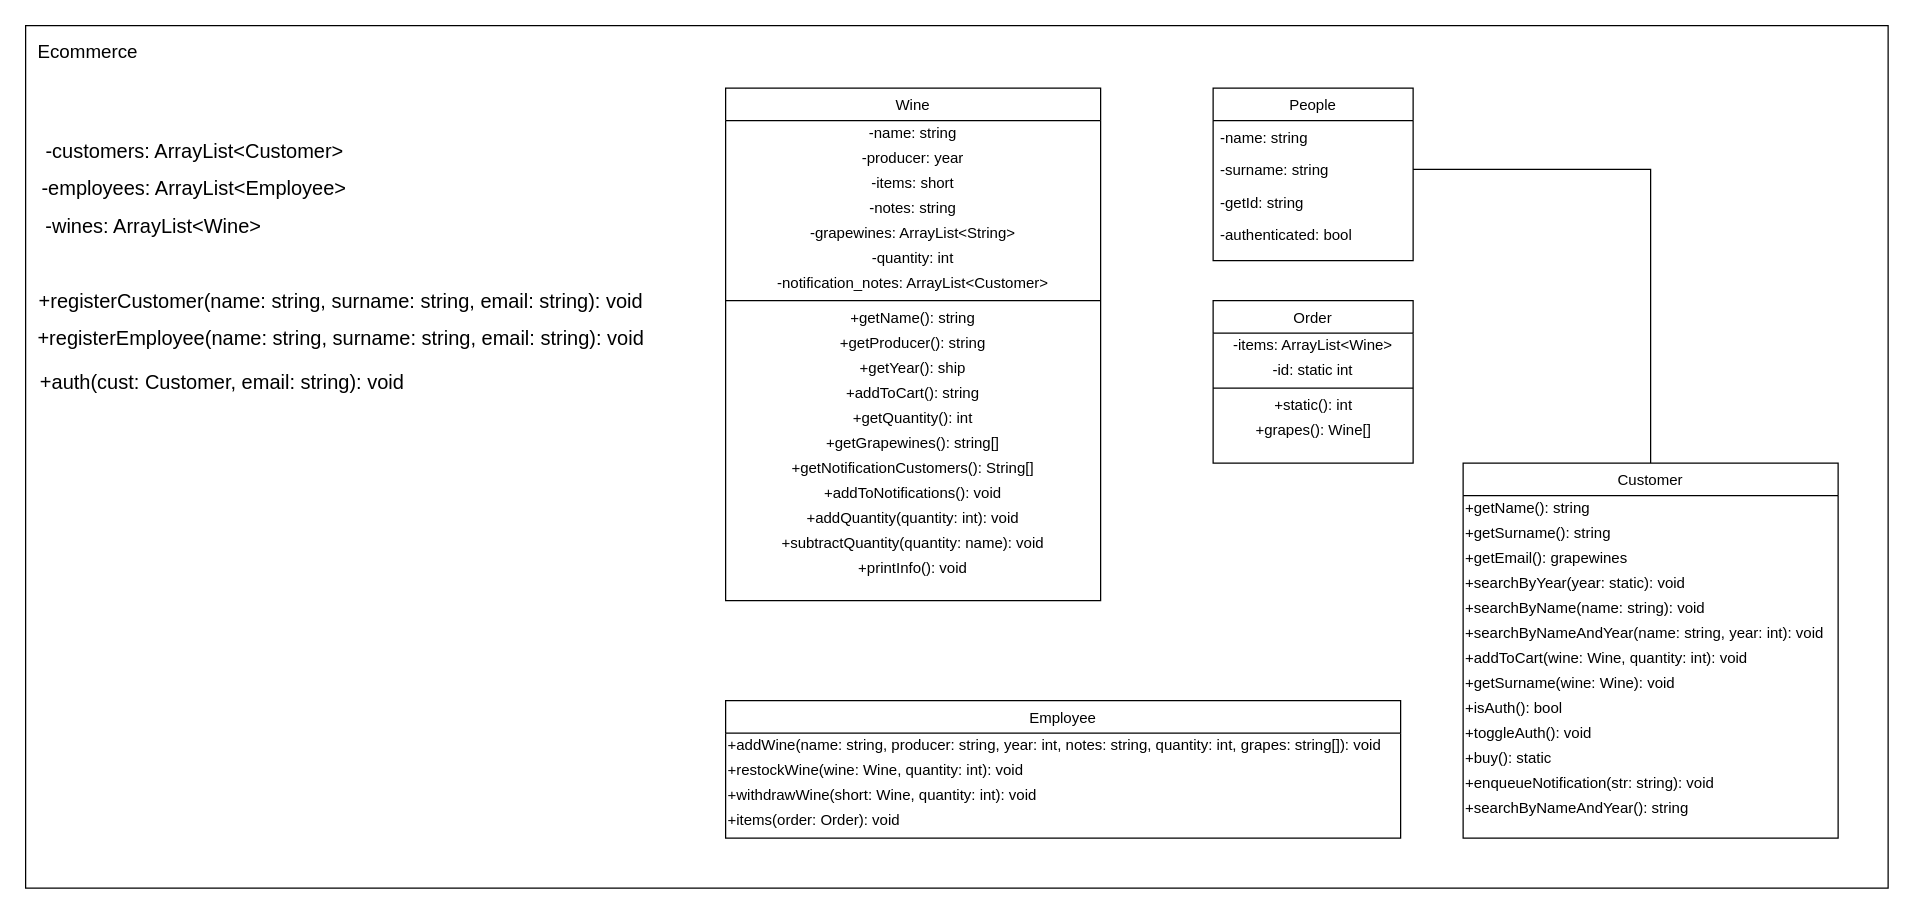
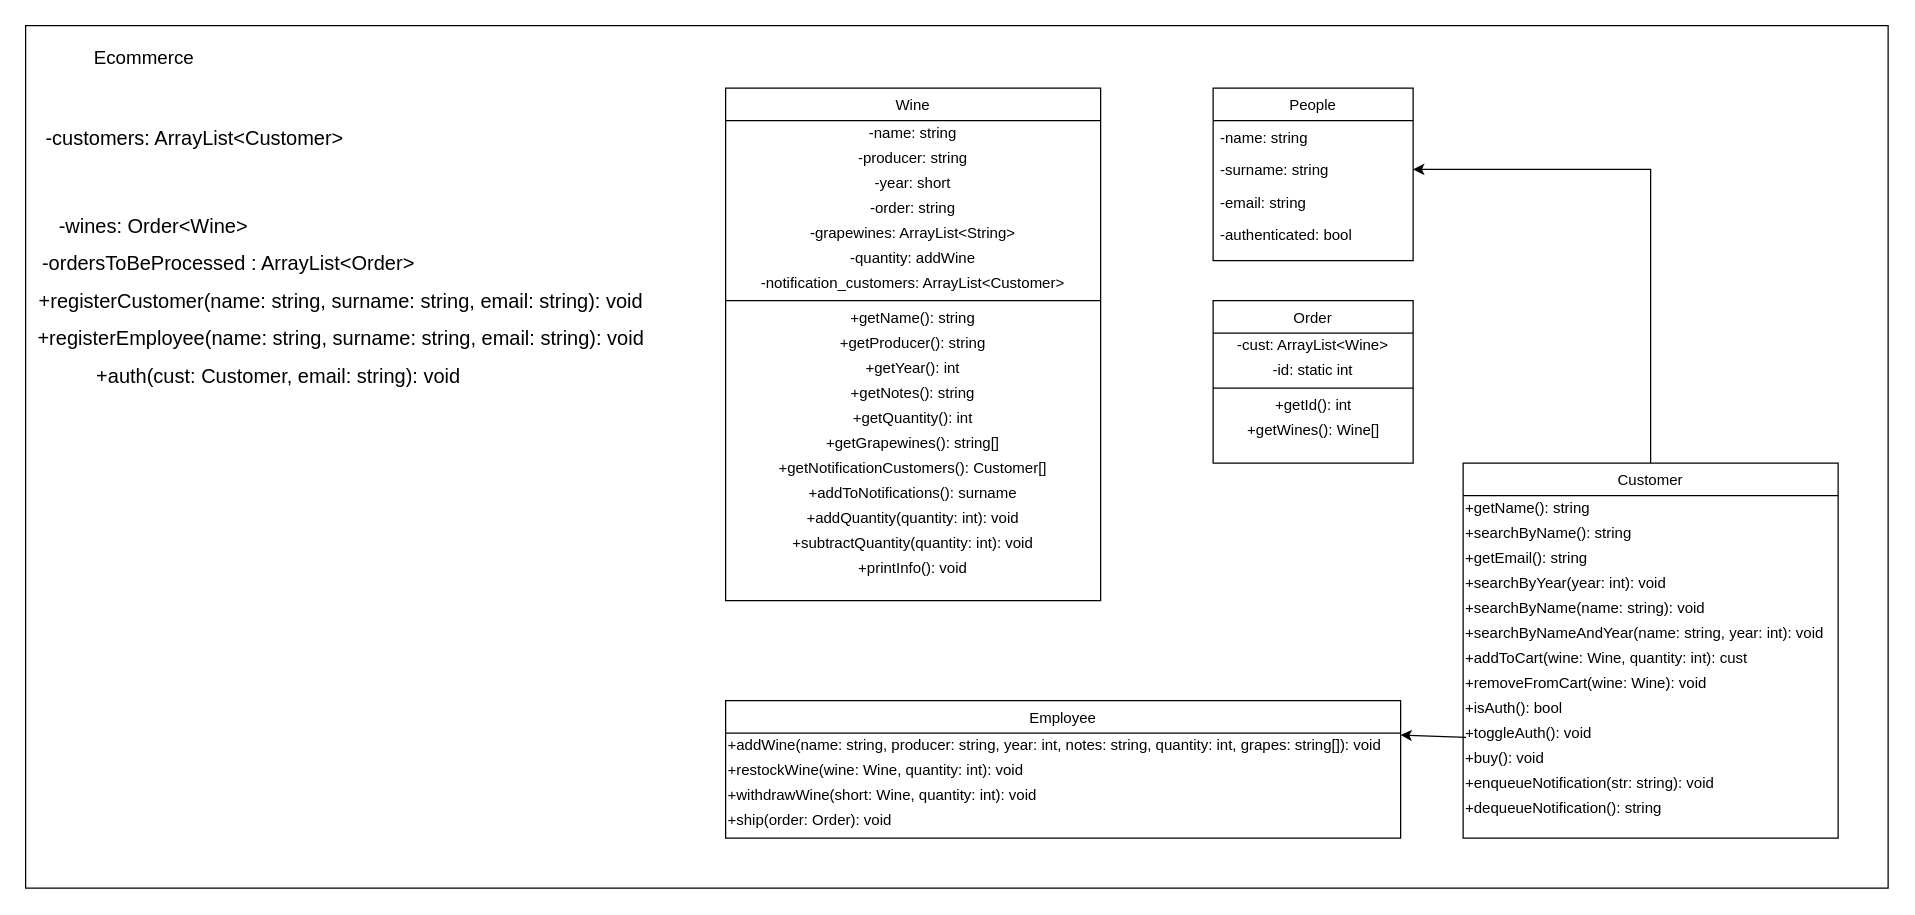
node "Ecommerce": moved (88, 51) -> (144, 57)
node "-customers: ArrayList<Customer>": moved (194, 151) -> (194, 138)
node "-producer: year": label "-producer: year" -> "-producer: string"
edge "-surname: string" -- "Customer": arrowhead none -> classic
node "-items: short": label "-items: short" -> "-year: short"
node "-employees: ArrayList<Employee>": removed
node "-getId: string": label "-getId: string" -> "-email: string"
node "-notes: string": label "-notes: string" -> "-order: string"
node "-wines: ArrayList<Wine>": label "-wines: ArrayList<Wine>" -> "-wines: Order<Wine>"
node "-quantity: int": label "-quantity: int" -> "-quantity: addWine"
node "-ordersToBeProcessed : ArrayList<Order>": added
node "-notification_notes: ArrayList<Customer>": label "-notification_notes: ArrayList<Customer>" -> "-notification_customers: ArrayList<Customer>"
node "-items: ArrayList<Wine>": label "-items: ArrayList<Wine>" -> "-cust: ArrayList<Wine>"
node "+getYear(): ship": label "+getYear(): ship" -> "+getYear(): int"
node "+auth(cust: Customer, email: string): void": moved (223, 382) -> (279, 376)
node "+addToCart(): string": label "+addToCart(): string" -> "+getNotes(): string"
node "+static(): int": label "+static(): int" -> "+getId(): int"
node "+grapes(): Wine[]": label "+grapes(): Wine[]" -> "+getWines(): Wine[]"
node "+getNotificationCustomers(): String[]": label "+getNotificationCustomers(): String[]" -> "+getNotificationCustomers(): Customer[]"
node "+addToNotifications(): void": label "+addToNotifications(): void" -> "+addToNotifications(): surname"
node "+getSurname(): string": label "+getSurname(): string" -> "+searchByName(): string"
node "+subtractQuantity(quantity: name): void": label "+subtractQuantity(quantity: name): void" -> "+subtractQuantity(quantity: int): void"
node "+getEmail(): grapewines": label "+getEmail(): grapewines" -> "+getEmail(): string"
node "+searchByYear(year: static): void": label "+searchByYear(year: static): void" -> "+searchByYear(year: int): void"
node "+addToCart(wine: Wine, quantity: int): void": label "+addToCart(wine: Wine, quantity: int): void" -> "+addToCart(wine: Wine, quantity: int): cust"
node "+getSurname(wine: Wine): void": label "+getSurname(wine: Wine): void" -> "+removeFromCart(wine: Wine): void"
edge "+toggleAuth(): void" -> "Employee": added
node "+buy(): static": label "+buy(): static" -> "+buy(): void"
node "+searchByNameAndYear(): string": label "+searchByNameAndYear(): string" -> "+dequeueNotification(): string"
node "+items(order: Order): void": label "+items(order: Order): void" -> "+ship(order: Order): void"
